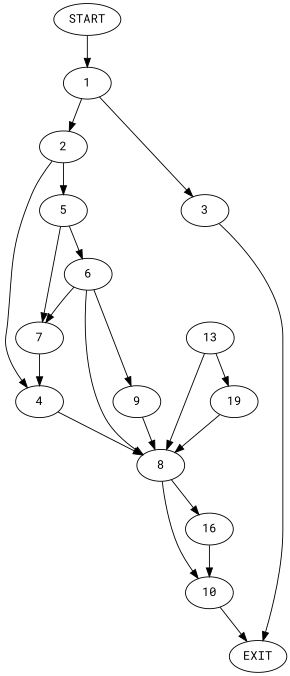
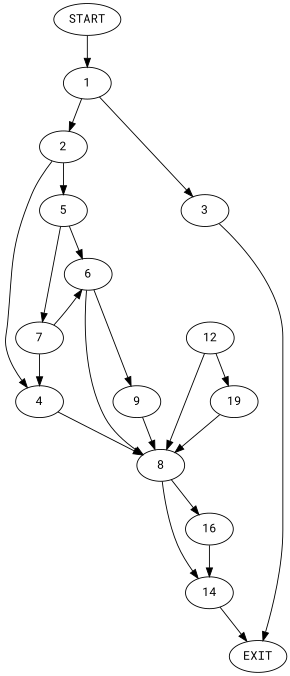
edge "6" -> "7": reversed
node "13": label "13" -> "12"
node "10": label "10" -> "14"
